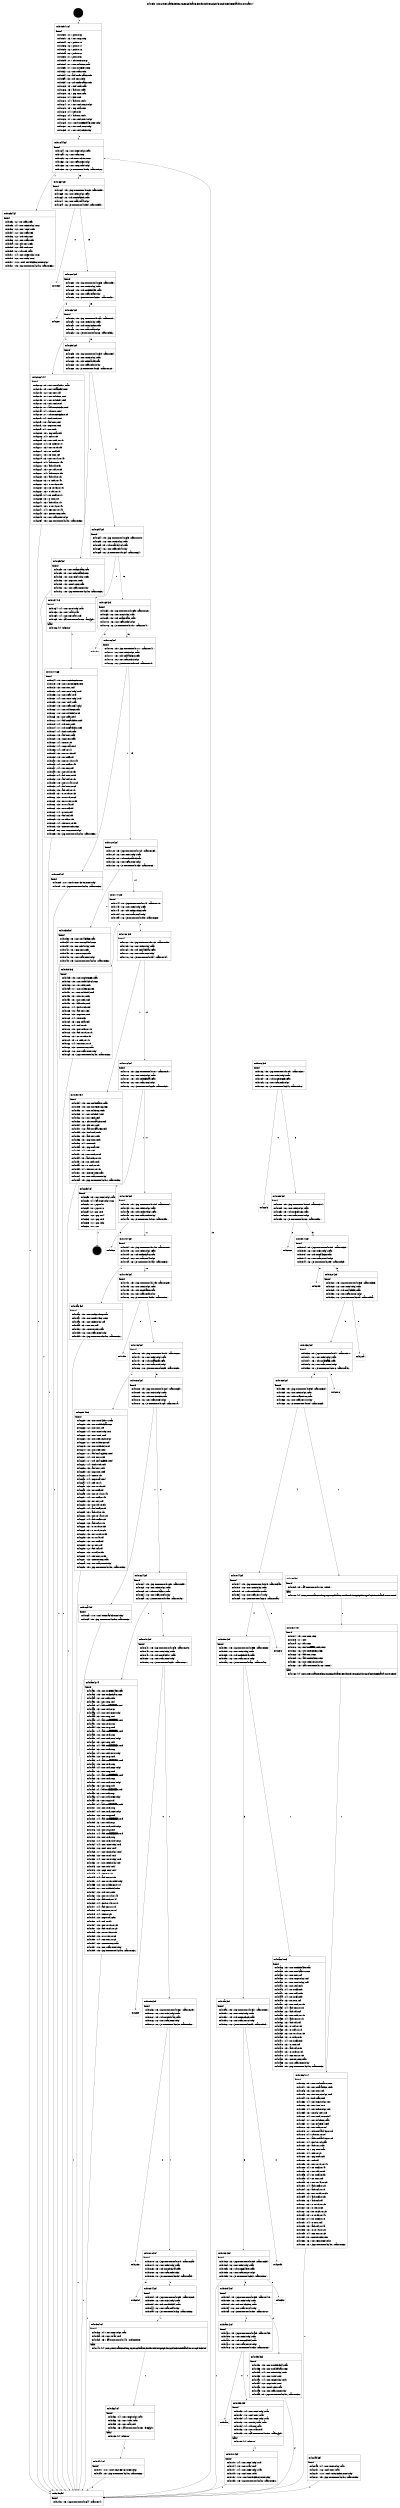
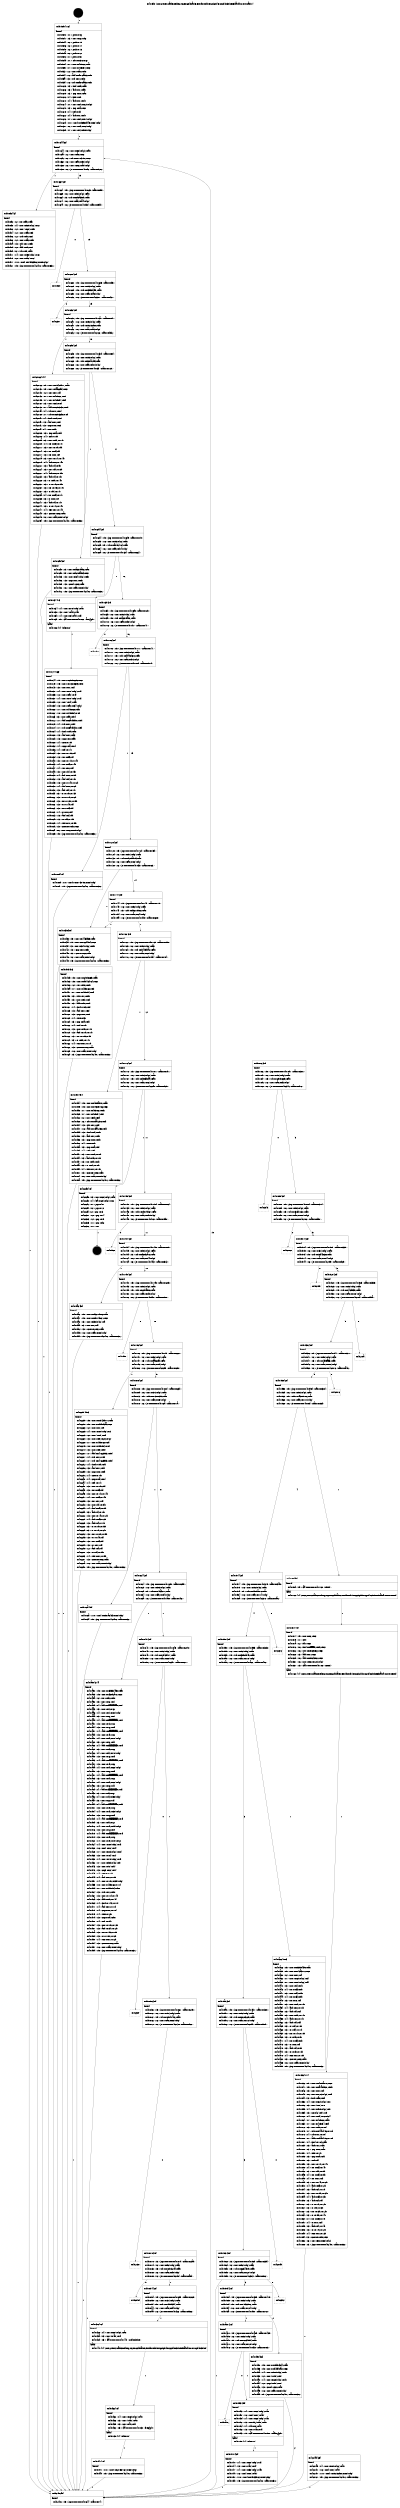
edge "0x401744 [28]" -> "0x401bde [86]": now "0x401744 [28]" -> "0x401d35 [30]"
edge "0x40185c [28]" -> "0x401878 [28]": removed, label "7"
